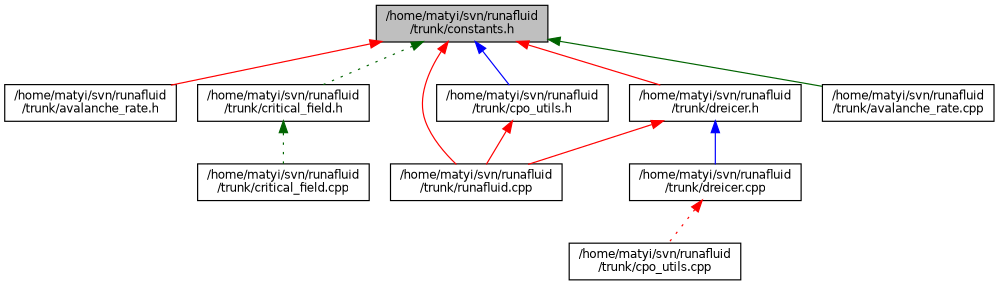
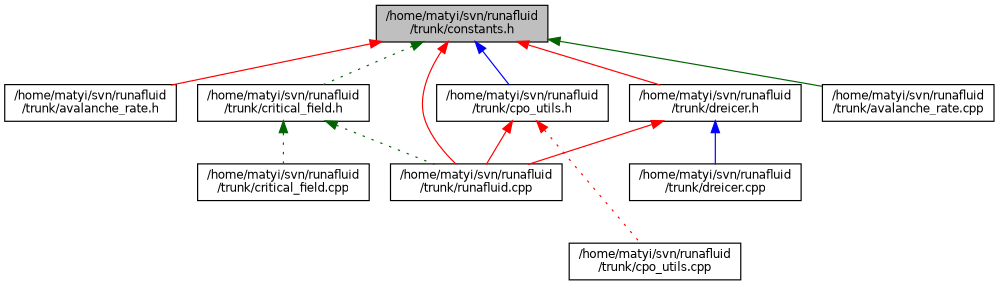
edge "/home/matyi/svn/runafluid /trunk/runafluid.cpp" -> "/home/matyi/svn/runafluid /trunk/critical_field.h": added
edge "/home/matyi/svn/runafluid /trunk/cpo_utils.cpp" -> "/home/matyi/svn/runafluid /trunk/dreicer.cpp": now "/home/matyi/svn/runafluid /trunk/cpo_utils.cpp" -> "/home/matyi/svn/runafluid /trunk/cpo_utils.h"
